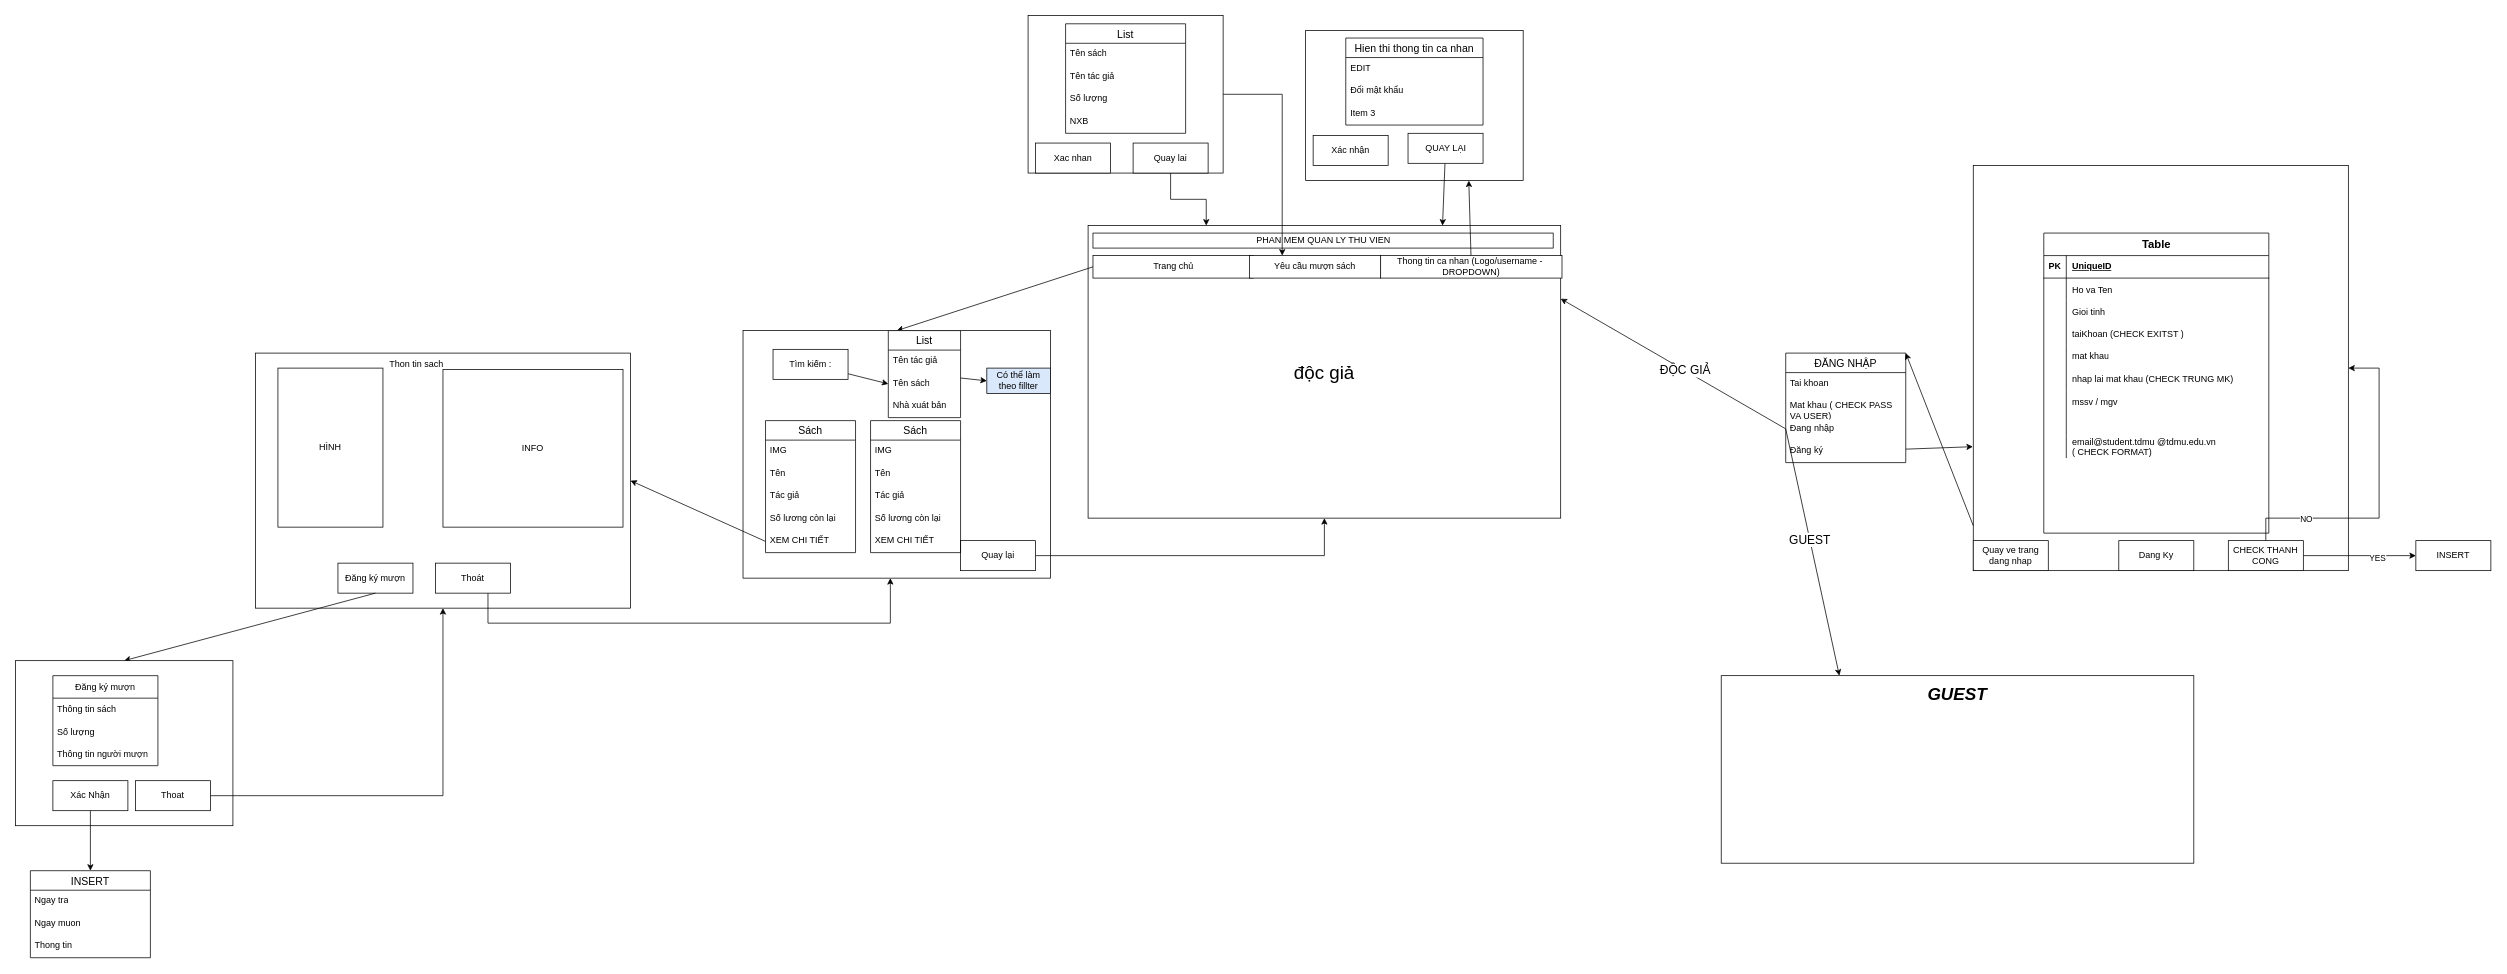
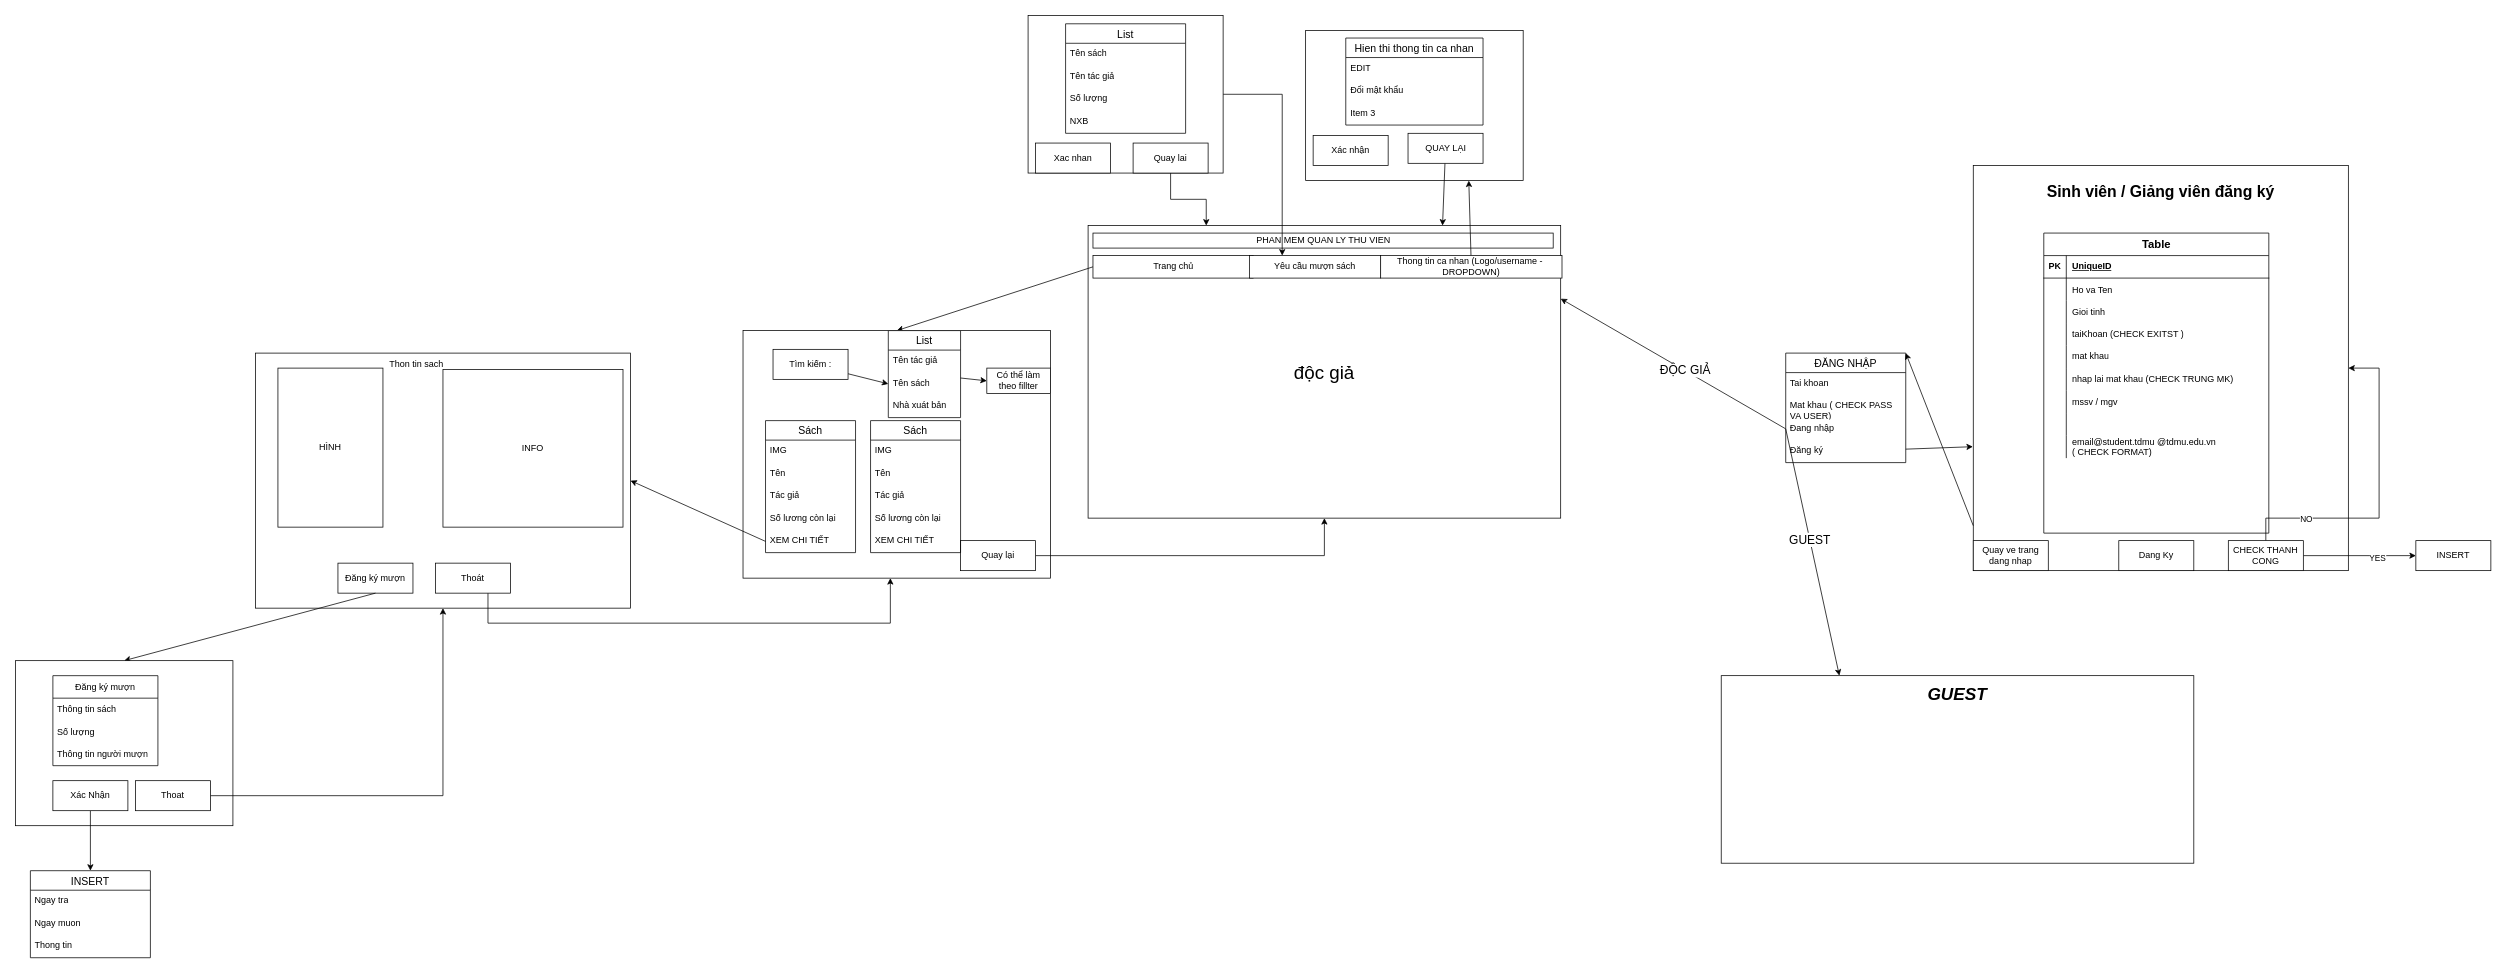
node "Sinh viên / Giảng viên đăng ký": added
node "Có thể làm theo fillter": fillcolor #dae8fc -> #ffffff
